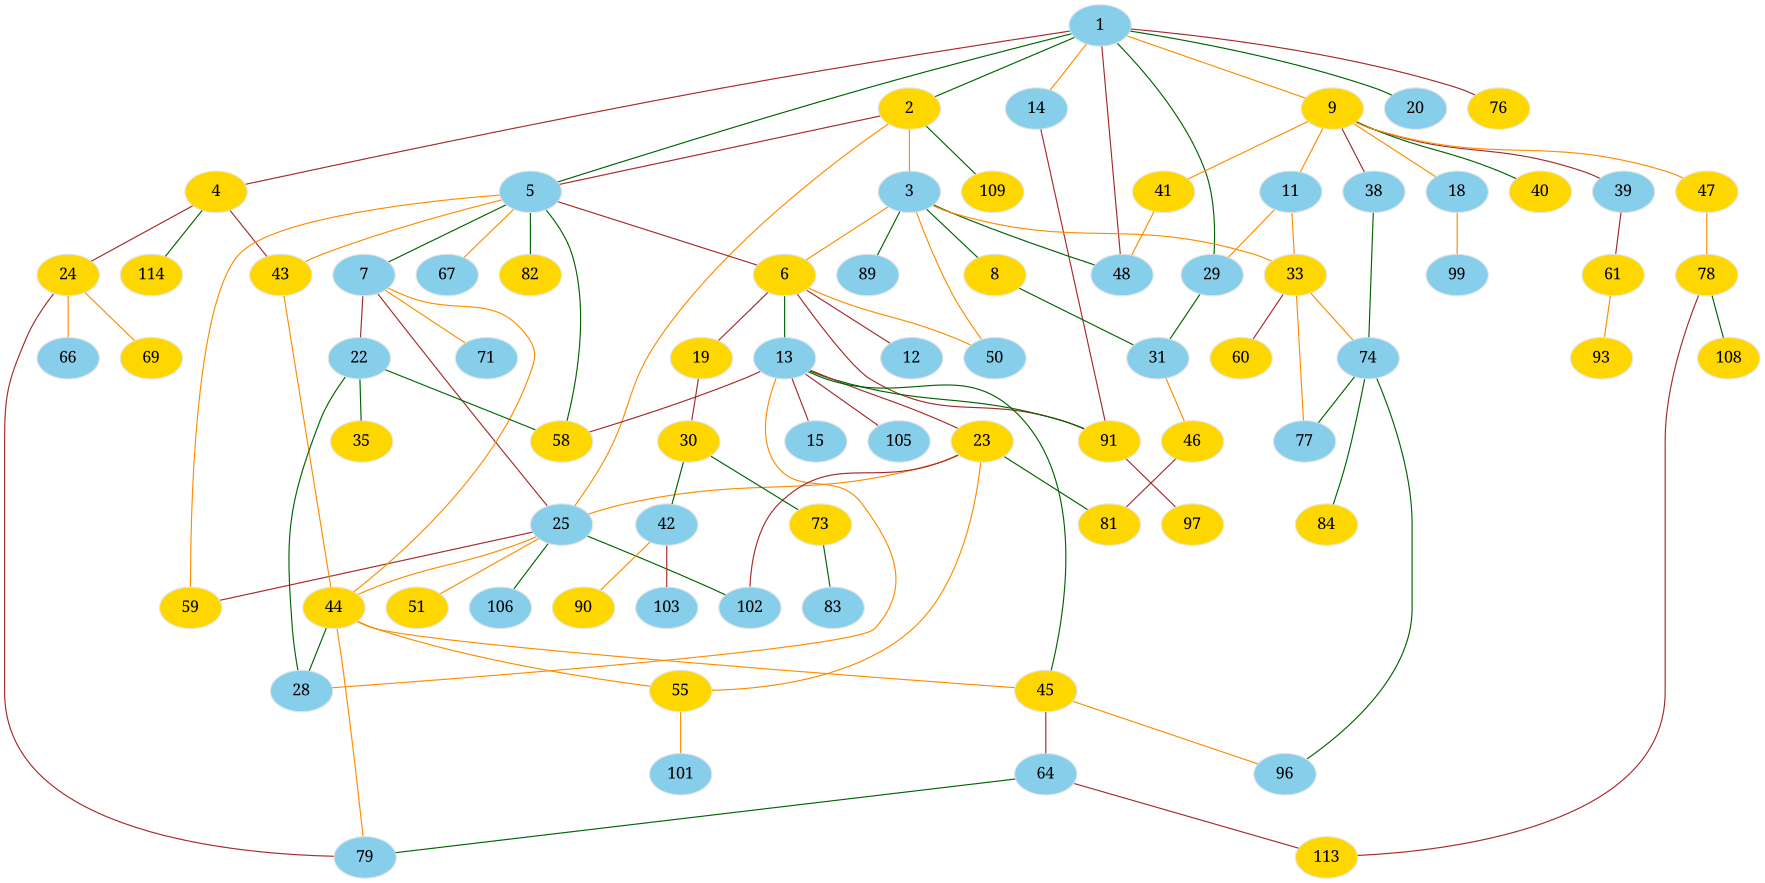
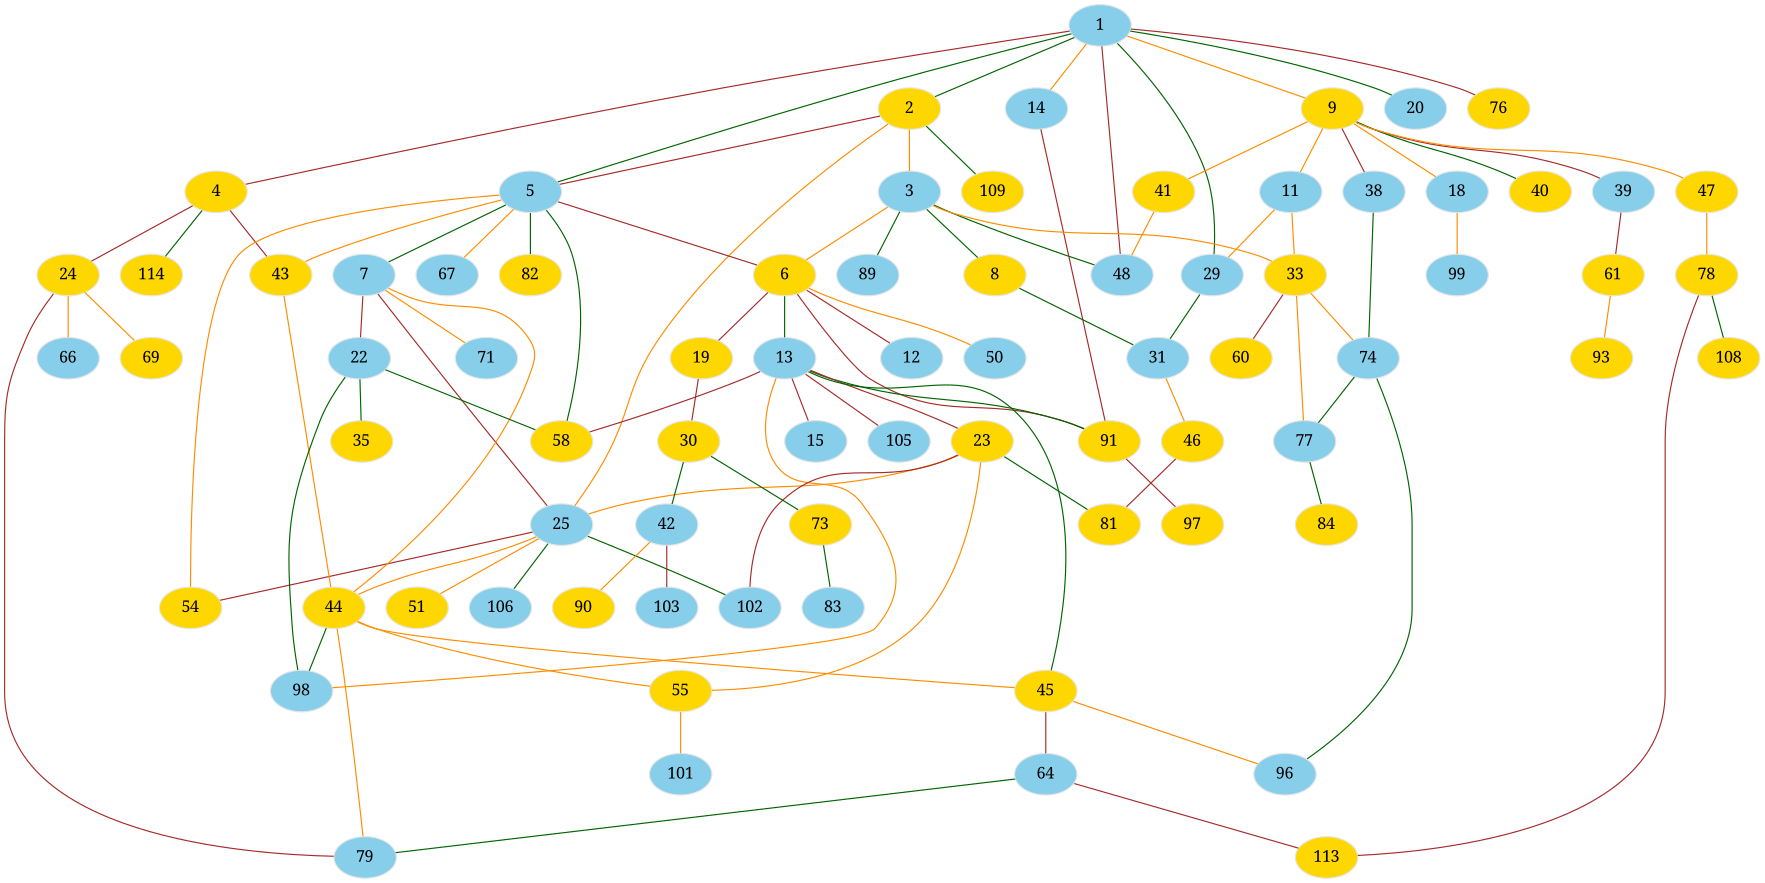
edge "3" -- "50": removed
edge "74" -- "84": now "77" -- "84"
node "59": label "59" -> "54"
node "28": label "28" -> "98"
